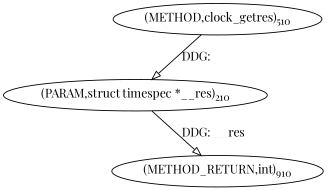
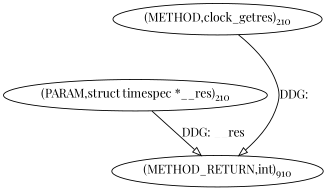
node "(METHOD,clock_getres)": text "510" -> "210"
edge "(METHOD,clock_getres)" -> "(PARAM,struct timespec *__res)": now "(METHOD,clock_getres)" -> "(METHOD_RETURN,int)"
